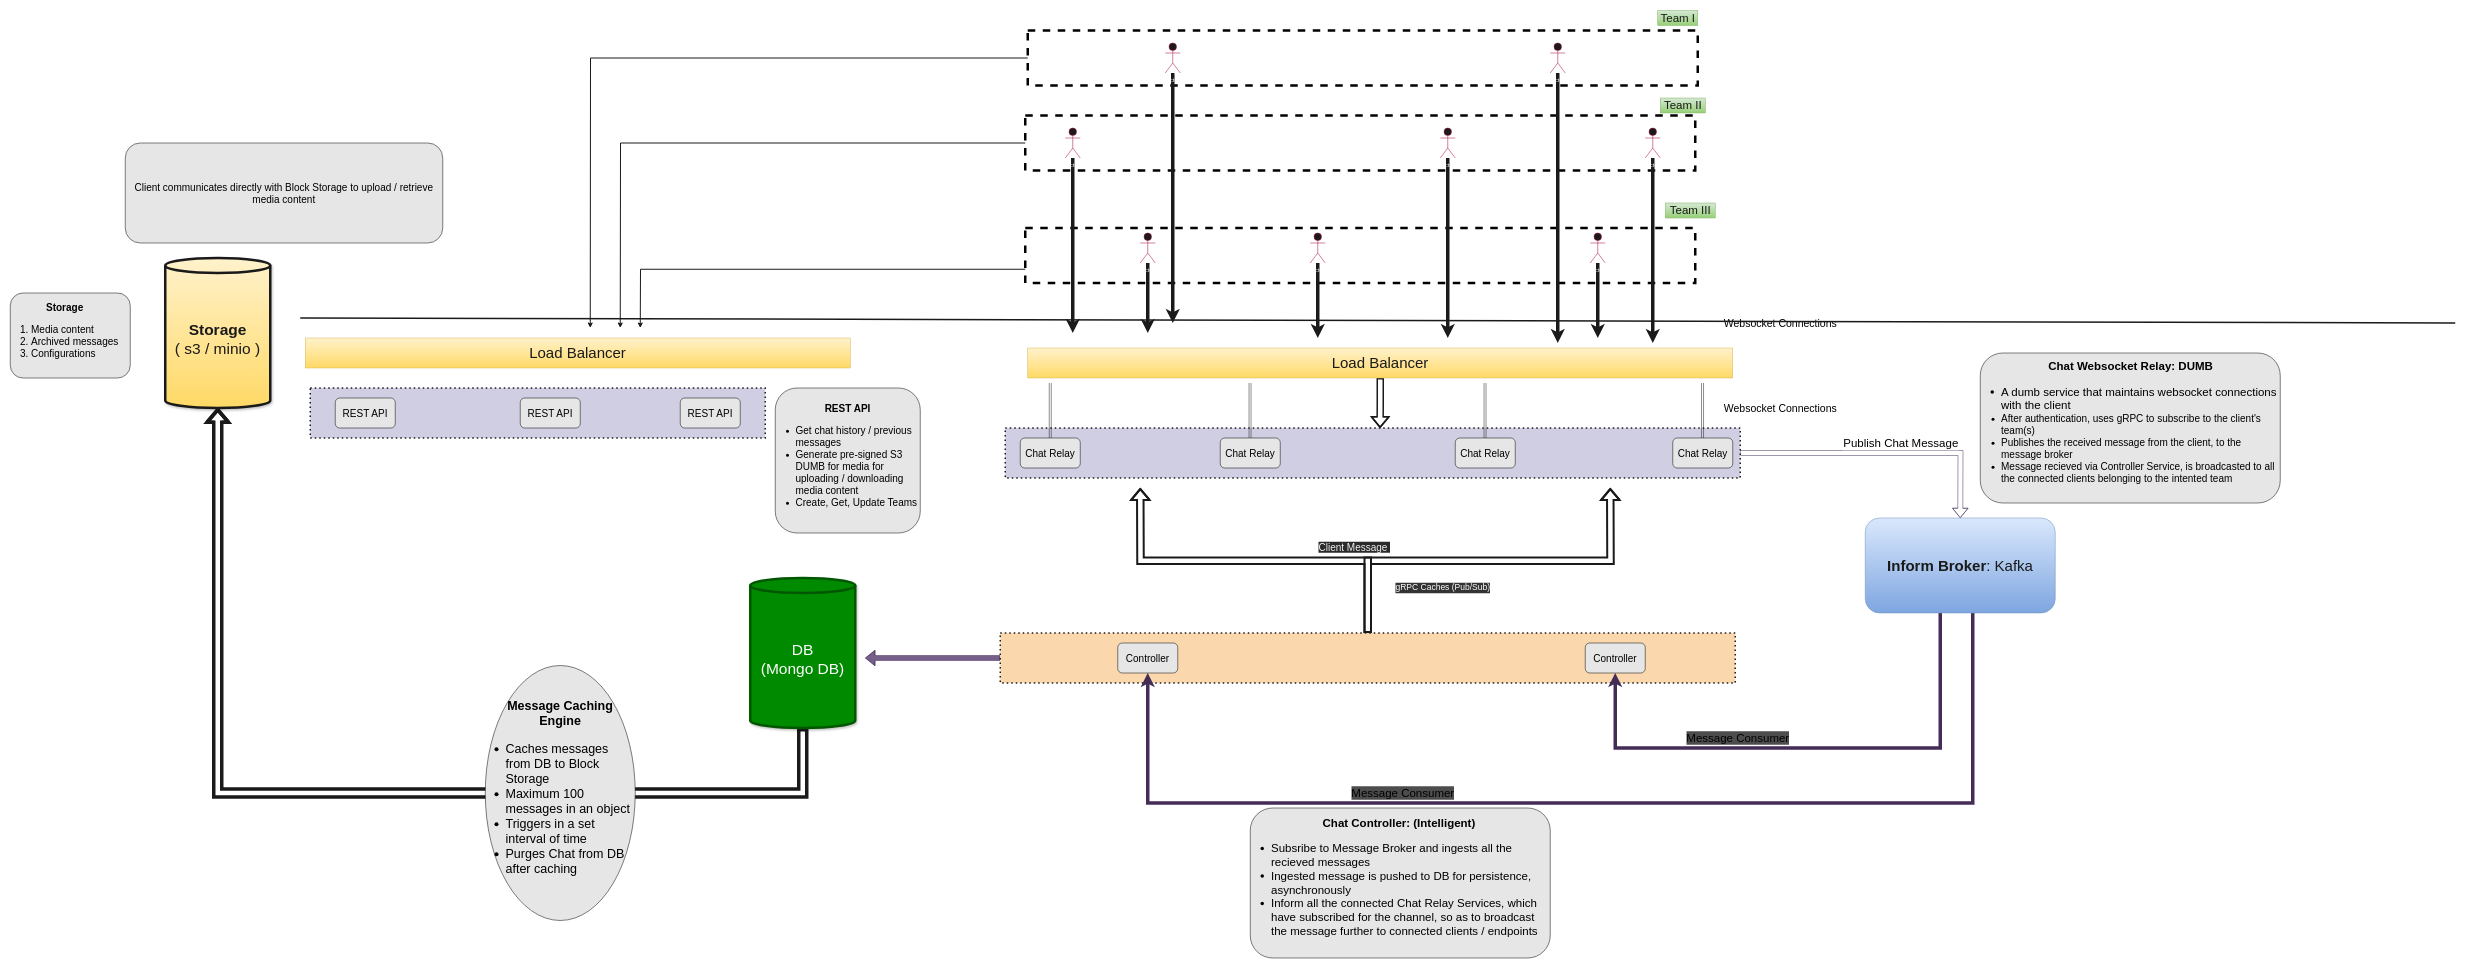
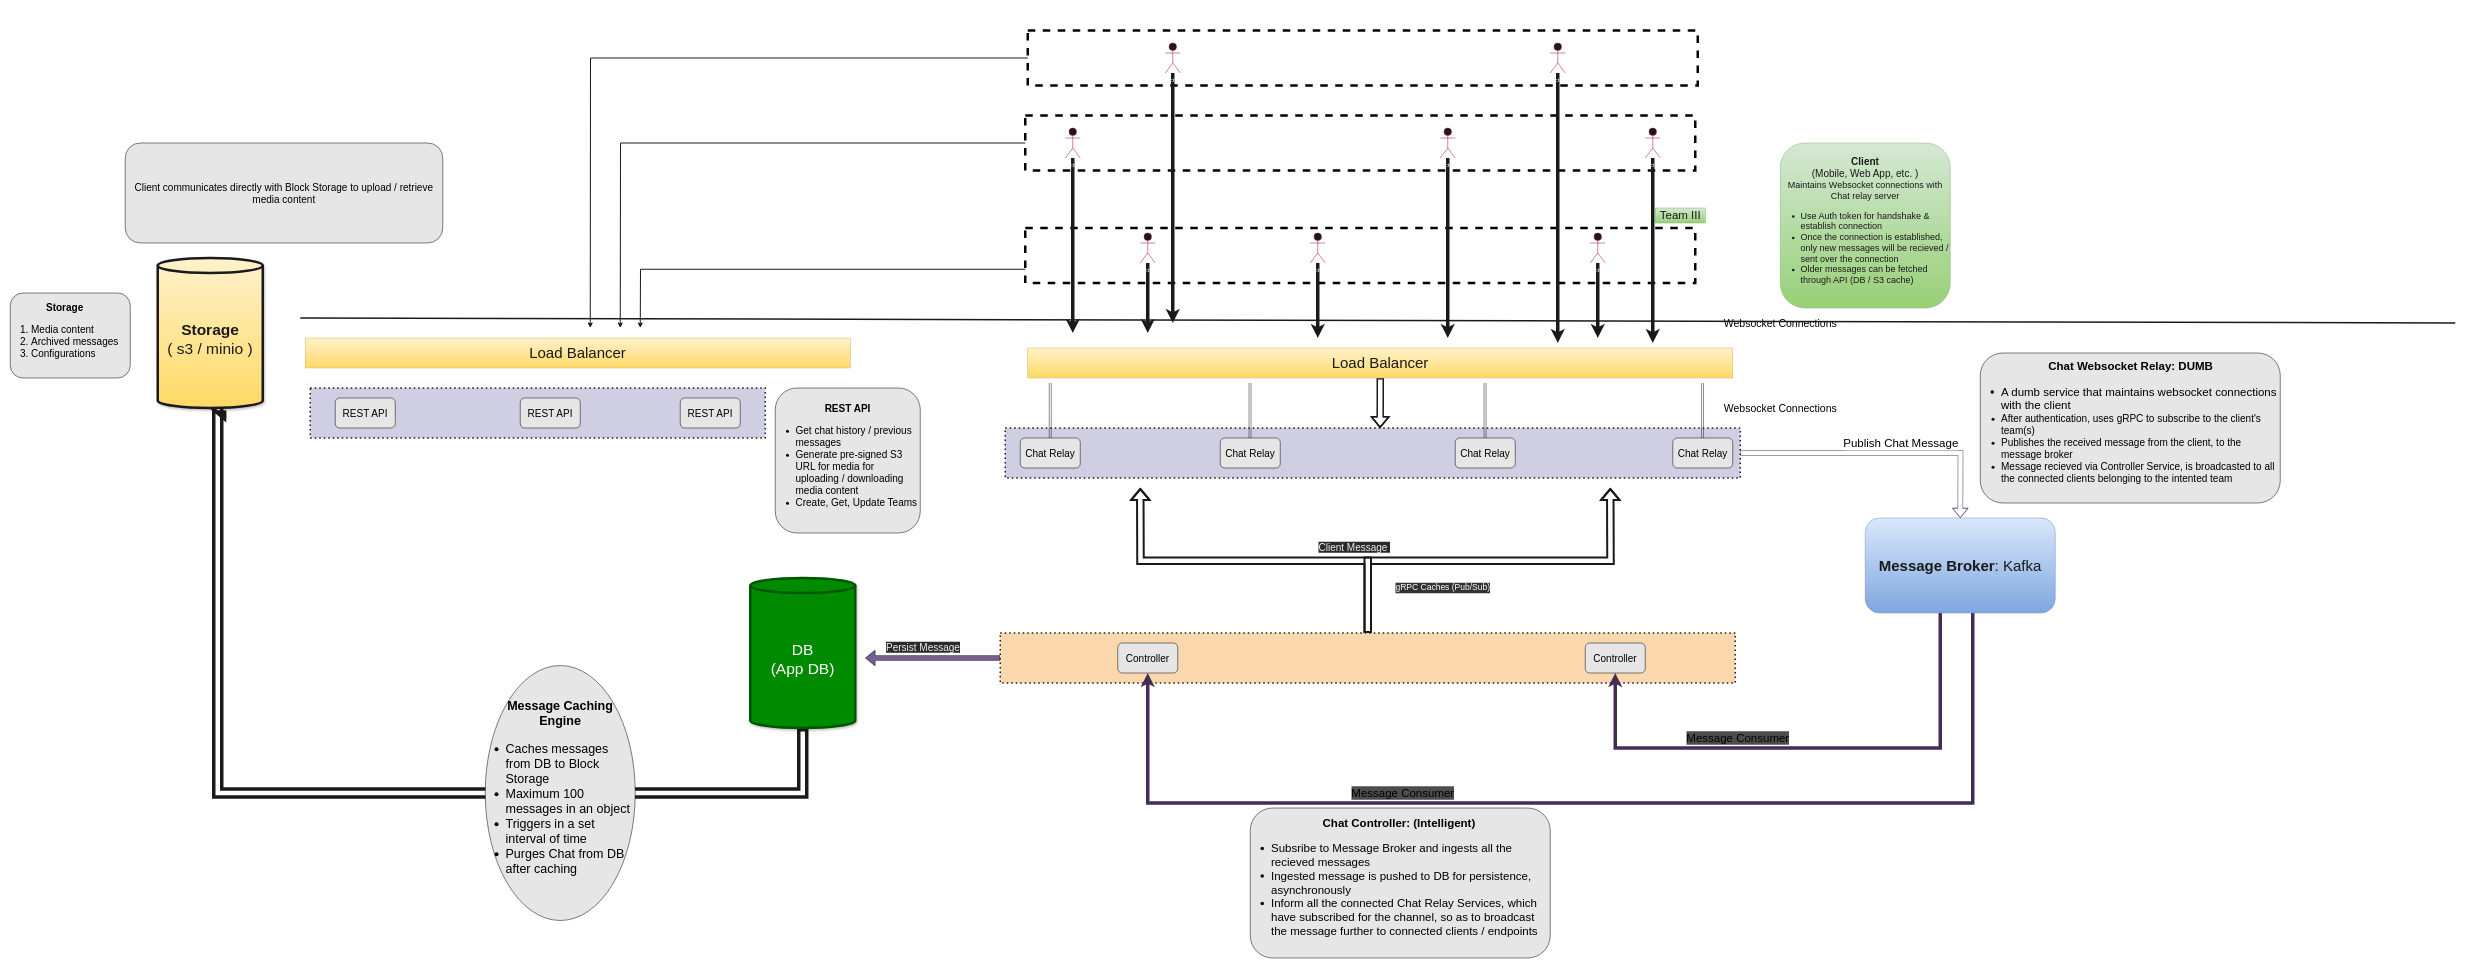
node "Team I": removed
node "Team II": removed
node "Team III": moved (1690, 210) -> (1680, 215)
node "Client (Mobile, Web App, etc. ) Maintains Websocket connections with Chat relay server Use Auth token for handshake & establish connection Once the connection is established, only new messages will be recieved / sent over the connection Older messages can be fetched through API (DB / S3 cache)": added
node "Storage ( s3 / minio )": moved (218, 333) -> (210, 333)
node "REST API Get chat history / previous messages Generate pre-signed S3 DUMB for media for uploading / downloading media content Create, Get, Update Teams": label "REST API Get chat history / previous messages Generate pre-signed S3 DUMB for media for uploading / downloading media content Create, Get, Update Teams" -> "REST API Get chat history / previous messages Generate pre-signed S3 URL for media for uploading / downloading media content Create, Get, Update Teams"
node "Inform Broker: Kafka": label "Inform Broker: Kafka" -> "Message Broker: Kafka"
node "Persist Message": added
node "DB (Mongo DB)": label "DB (Mongo DB)" -> "DB (App DB)"
